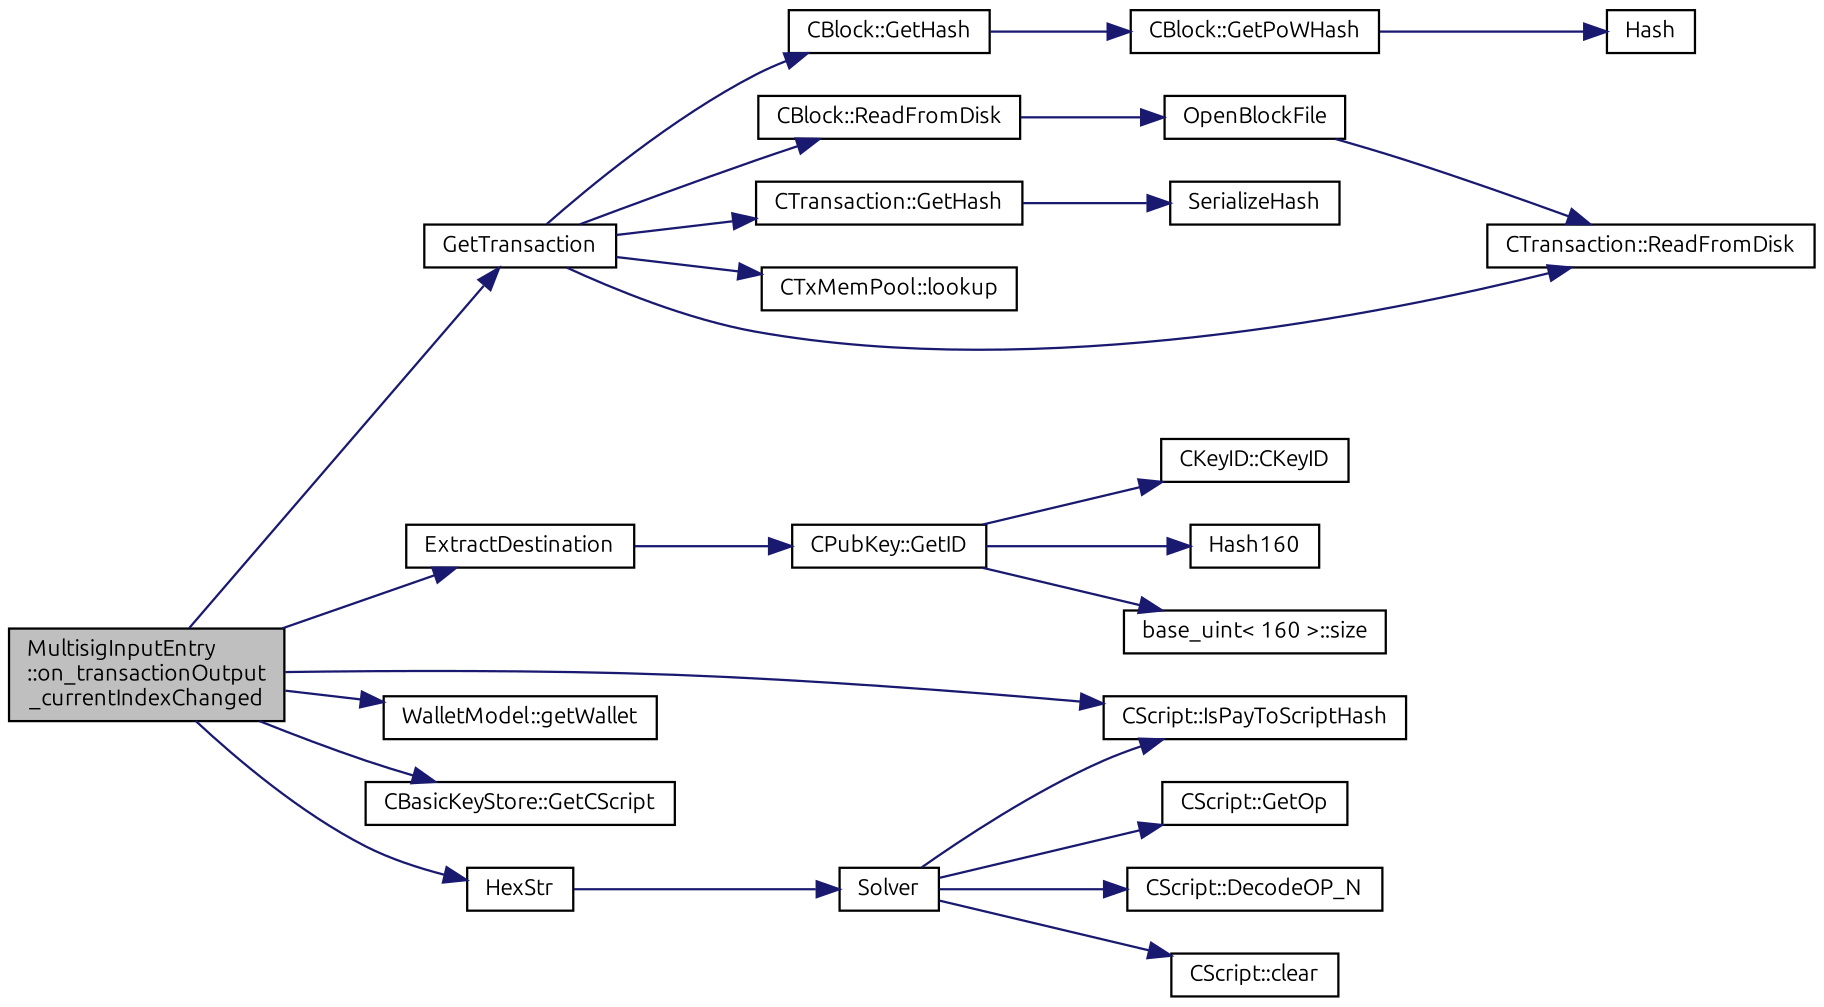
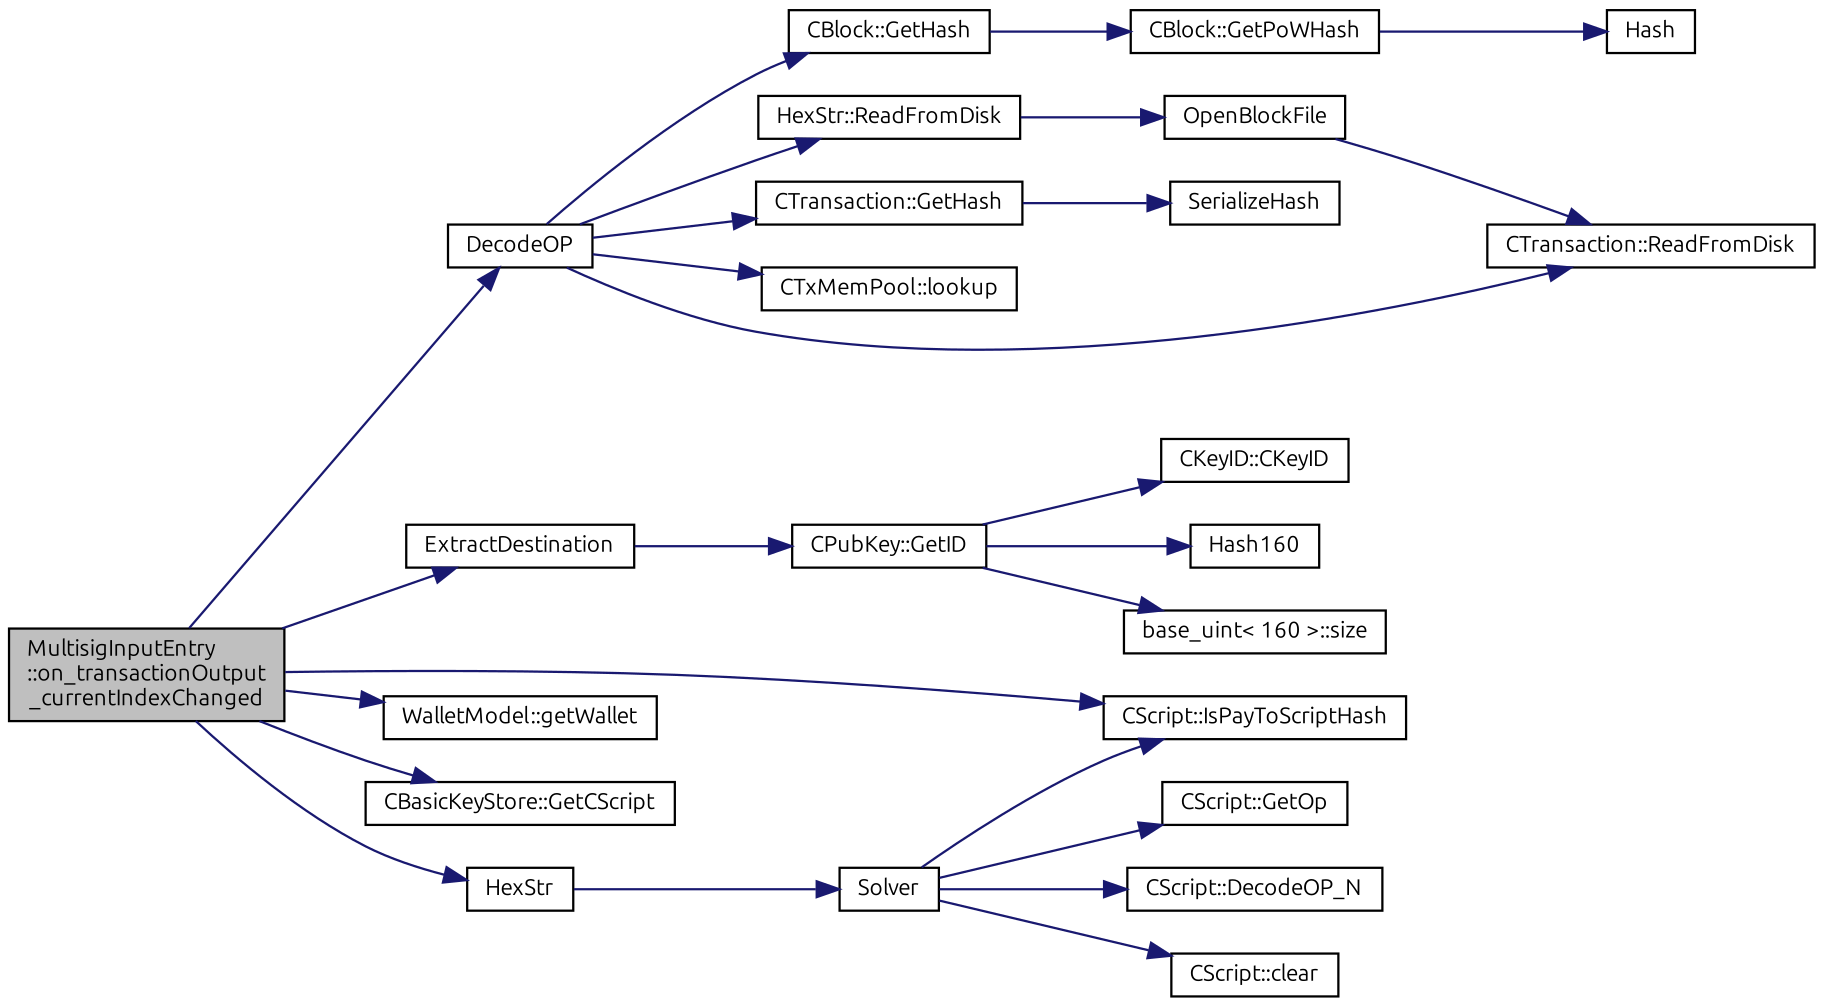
node "CBlock::ReadFromDisk": label "CBlock::ReadFromDisk" -> "HexStr::ReadFromDisk"
node "GetTransaction": label "GetTransaction" -> "DecodeOP"
